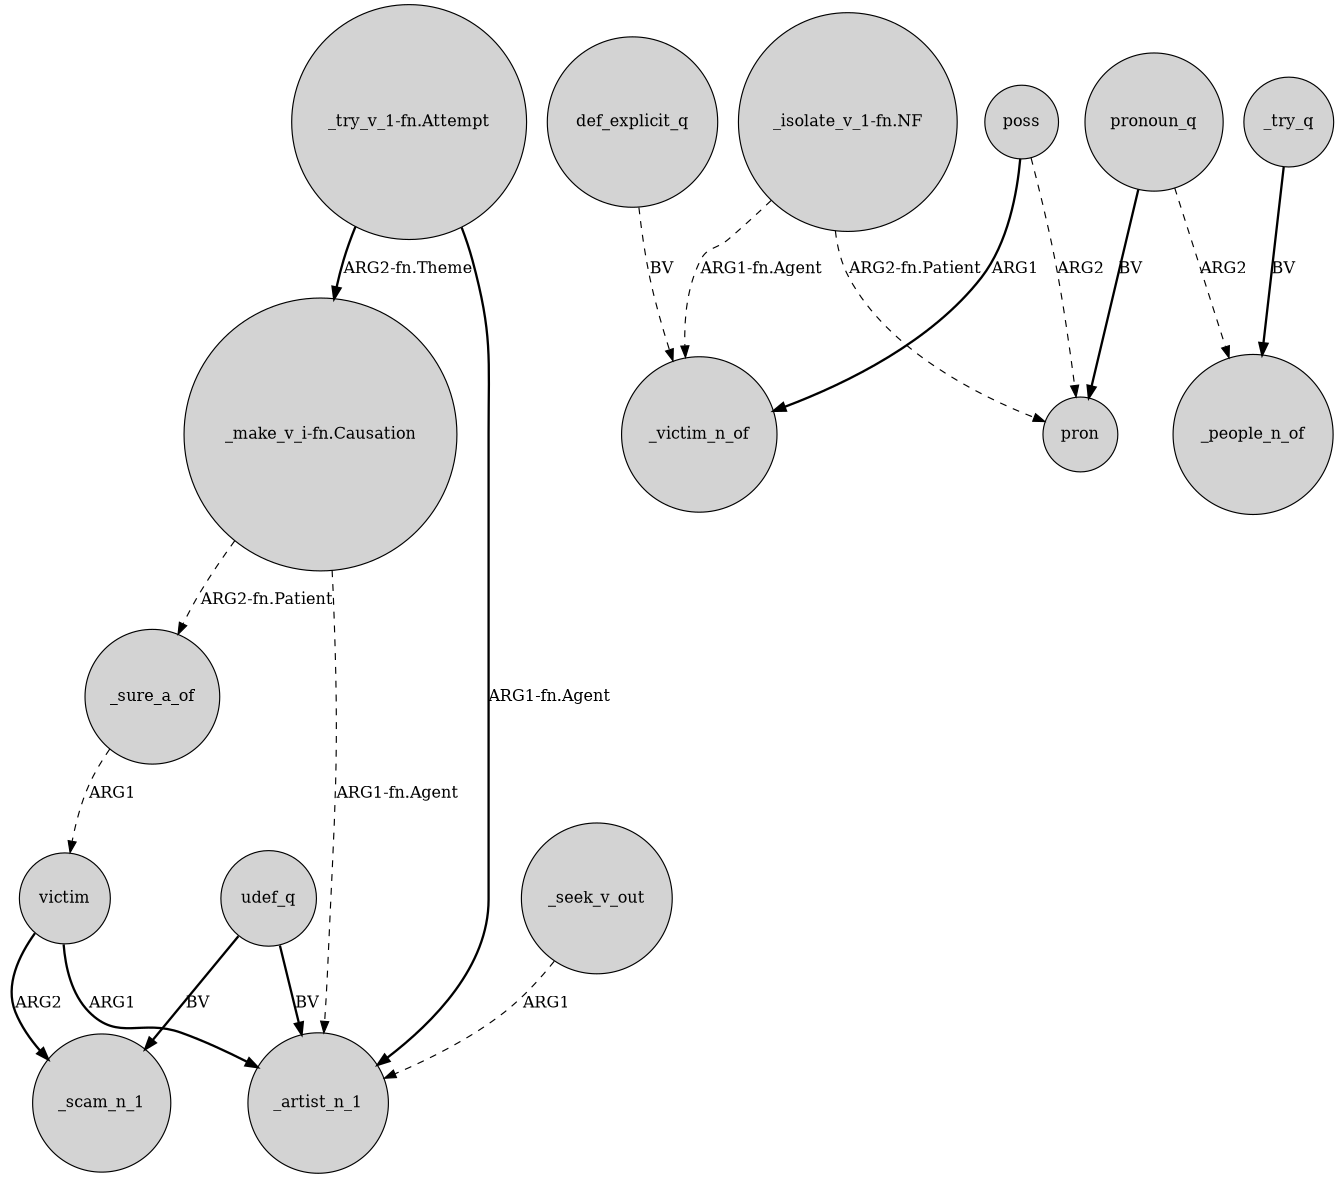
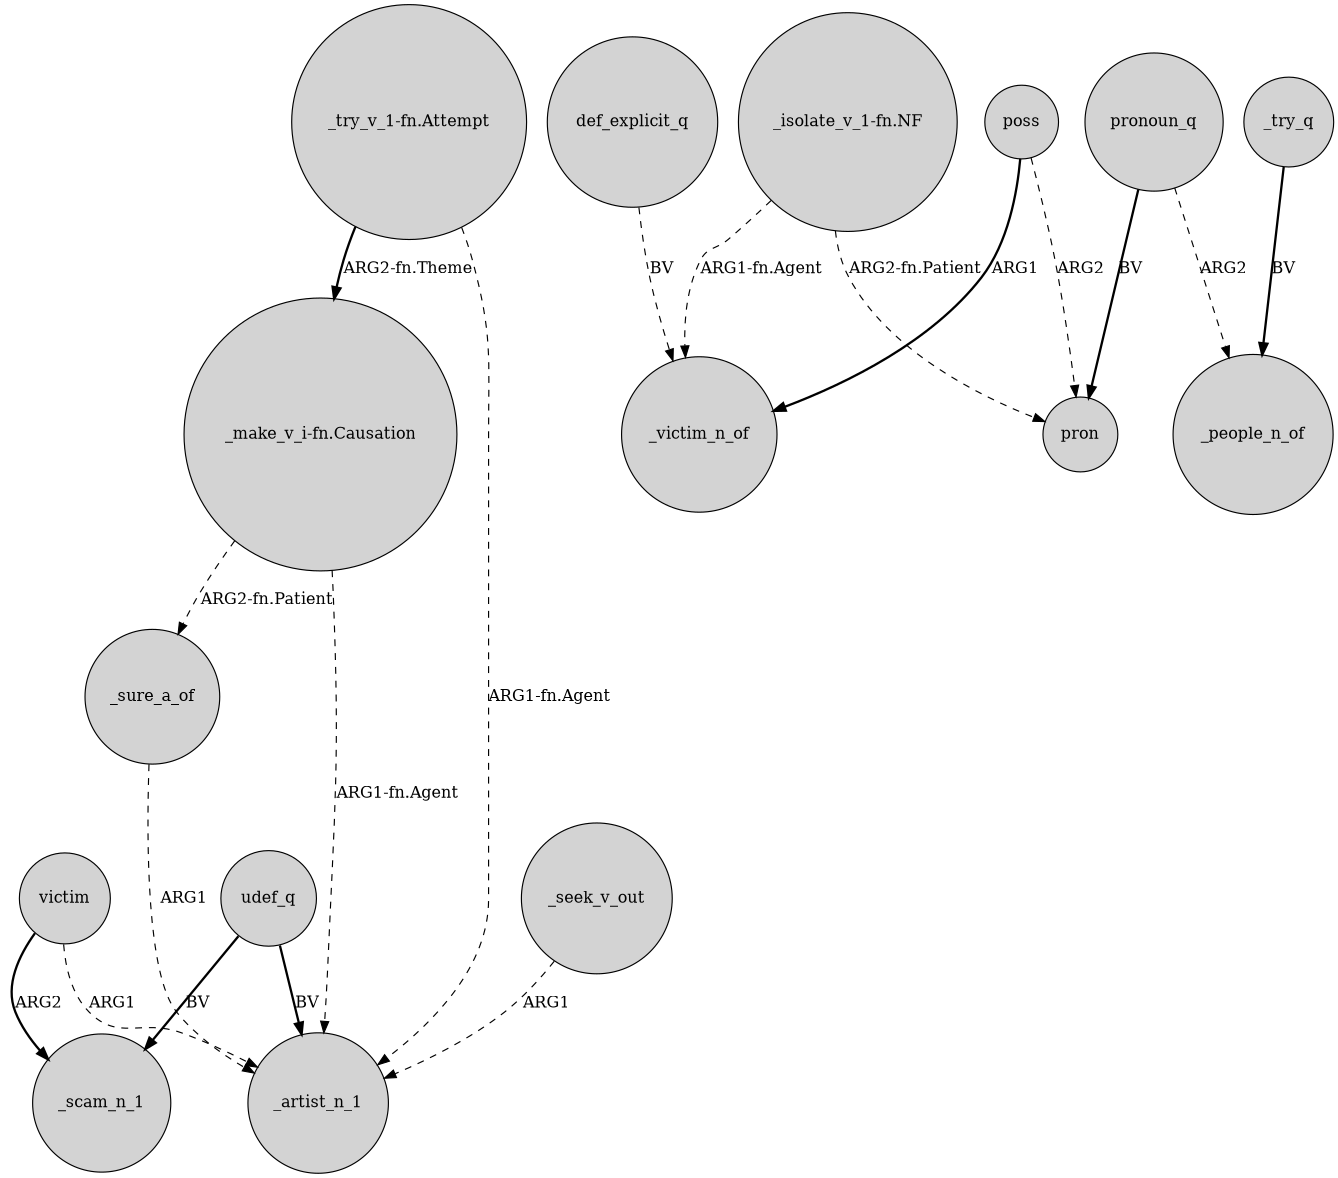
edge "_try_v_1-fn.Attempt" -> "_artist_n_1": style bold -> dashed
edge "_sure_a_of" -> "victim": now "_sure_a_of" -> "_artist_n_1"
edge "victim" -> "_artist_n_1": style bold -> dashed
